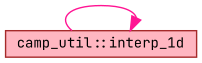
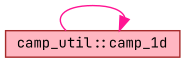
node "camp_util::interp_1d": label "camp_util::interp_1d" -> "camp_util::camp_1d"
